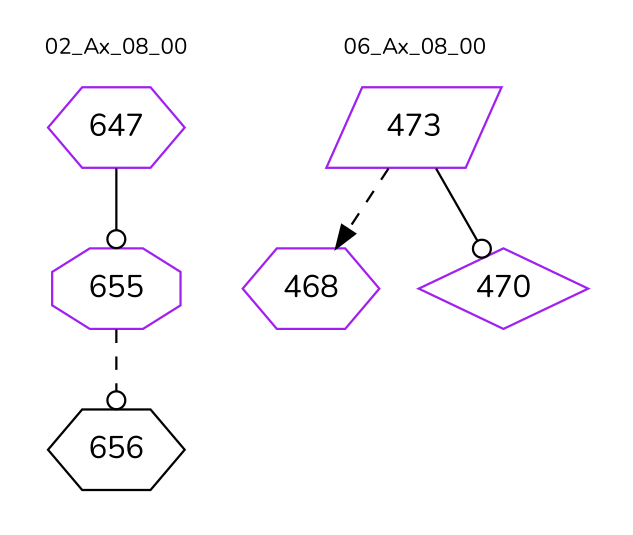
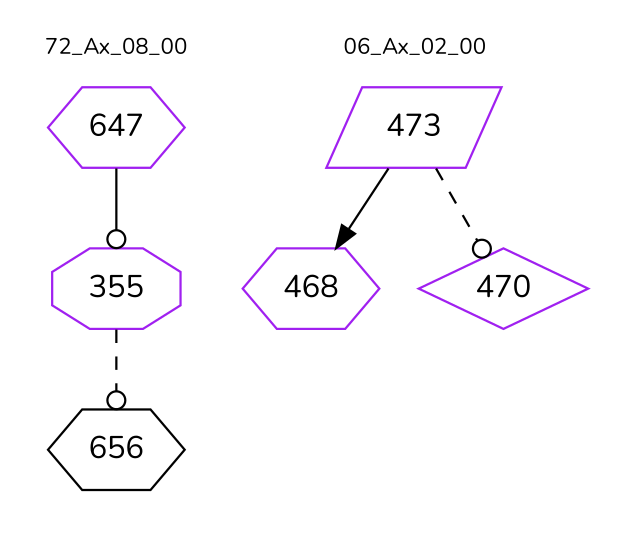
cluster "02_Ax_08_00": label "02_Ax_08_00" -> "72_Ax_08_00"
cluster "06_Ax_08_00": label "06_Ax_08_00" -> "06_Ax_02_00"
edge "473" -> "468": style dashed -> solid
edge "473" -> "470": style solid -> dashed
node "655": label "655" -> "355"
